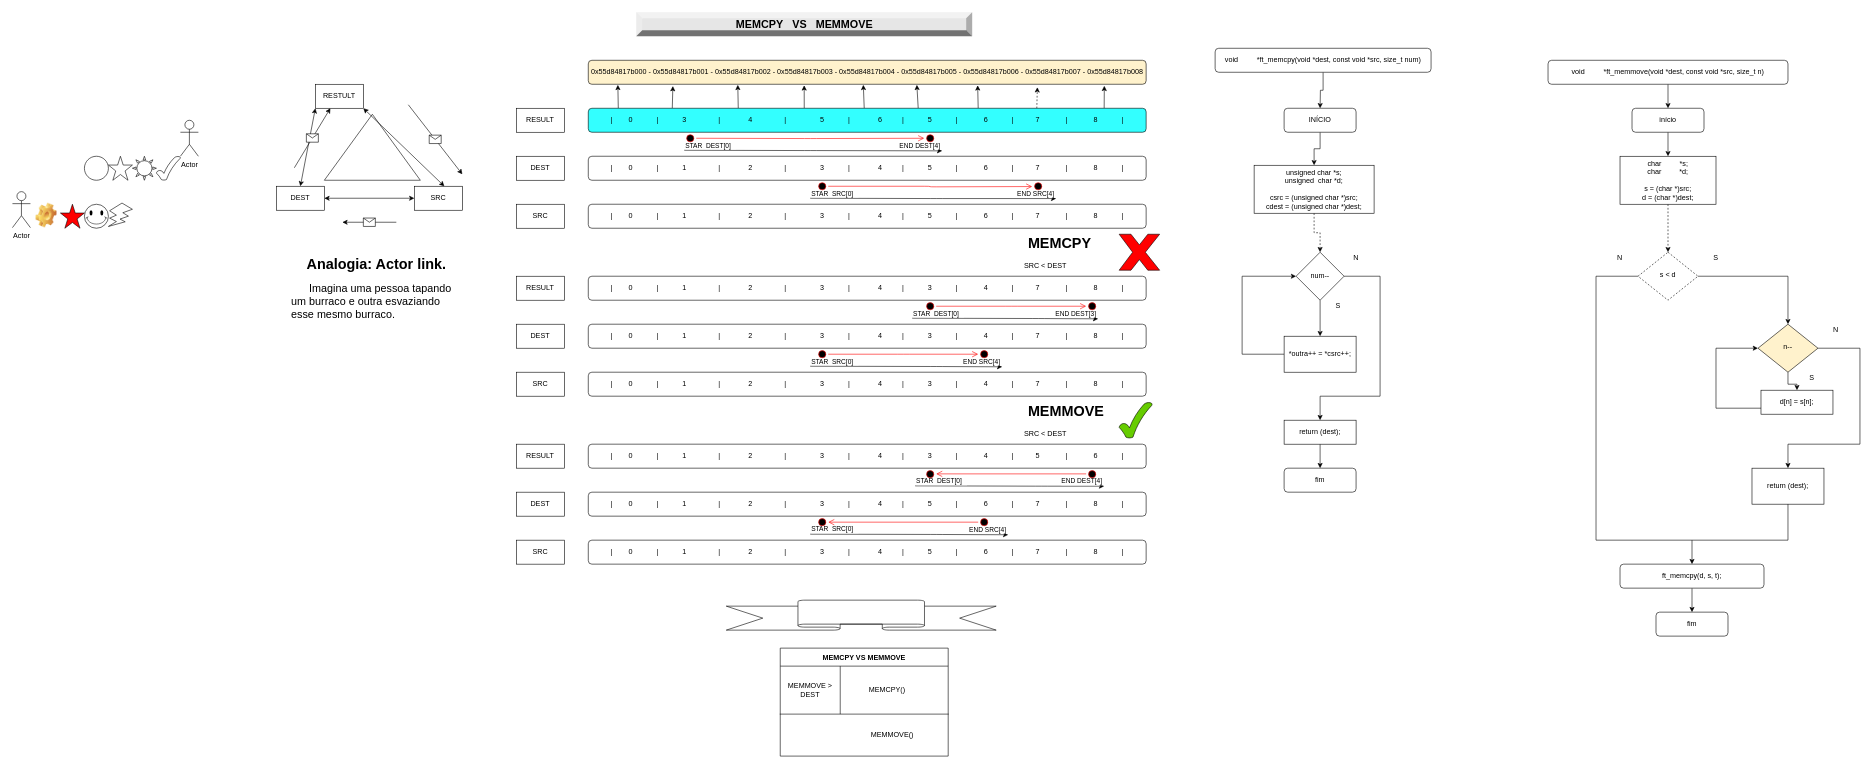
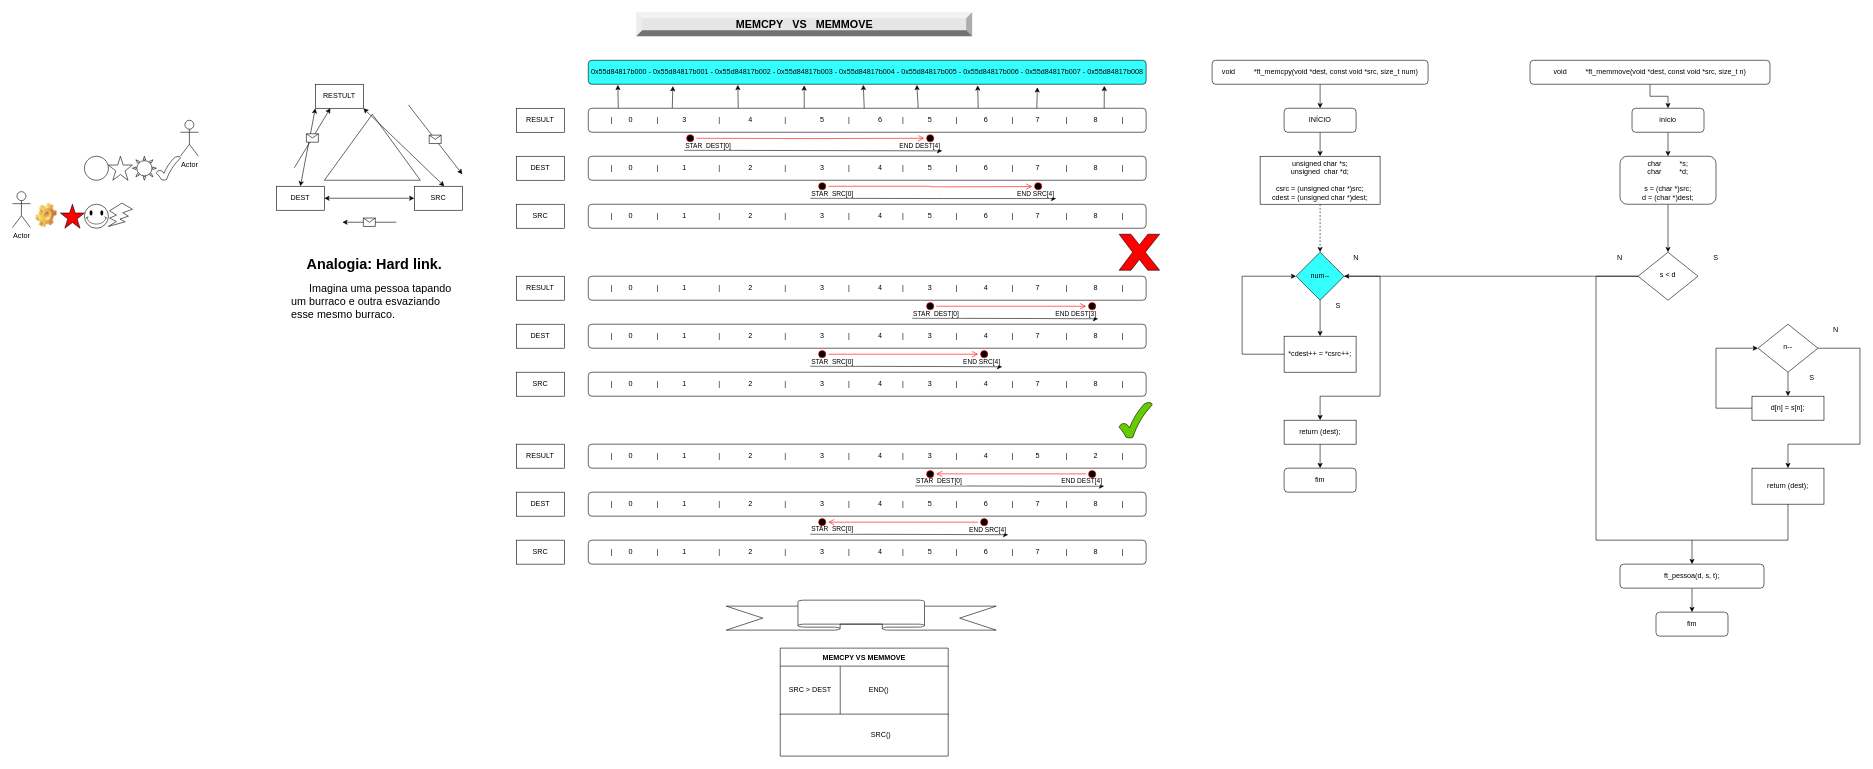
node "void *ft_memcpy(void *dest, const void *src, size_t num)": moved (1323, 60) -> (1320, 72)
node "0x55d84817b000 - 0x55d84817b001 - 0x55d84817b002 - 0x55d84817b003 - 0x55d84817b004 - 0x55d84817b005 - 0x55d84817b006 - 0x55d84817b007 - 0x55d84817b008": fillcolor #fff2cc -> #33ffff
node "void *ft_memmove(void *dest, const void *src, size_t n)": moved (1668, 72) -> (1650, 72)
edge "| 0 | 3 | 4 | 5 | 6 | 5 | 6 | 7 | 8 |" -> "0x55d84817b000 - 0x55d84817b001 - 0x55d84817b002 - 0x55d84817b003 - 0x55d84817b004 - 0x55d84817b005 - 0x55d84817b006 - 0x55d84817b007 - 0x55d84817b008": style dashed -> solid
node "| 0 | 3 | 4 | 5 | 6 | 5 | 6 | 7 | 8 |": fillcolor #33ffff -> #ffffff
node "char *s; char *d; s = (char *)src; d = (char *)dest;": shape rectangle -> rounded rectangle
node "unsigned char *s; unsigned char *d; csrc = (unsigned char *)src; cdest = (unsigned char *)dest;": moved (1314, 189) -> (1320, 180)
edge "char *s; char *d; s = (char *)src; d = (char *)dest;" -> "s < d": style dashed -> solid
node "MEMCPY SRC < DEST": removed
node "Analogia: Actor link. Imagina uma pessoa tapando um burraco e outra esvaziando esse mesmo burraco.": label "Analogia: Actor link. Imagina uma pessoa tapando um burraco e outra esvaziando esse mesmo burraco." -> "Analogia: Hard link. Imagina uma pessoa tapando um burraco e outra esvaziando esse mesmo burraco."
node "num--": fillcolor #ffffff -> #33ffff
node "s < d": style dashed -> solid
edge "s < d" -> "n--": now "s < d" -> "num--"
node "n--": fillcolor #fff2cc -> #ffffff
node "*outra++ = *csrc++;": label "*outra++ = *csrc++;" -> "*cdest++ = *csrc++;"
node "d[n] = s[n];": moved (1797, 402) -> (1788, 408)
node "MEMMOVE SRC < DEST": removed
node "| 0 | 1 | 2 | 3 | 4 | 3 | 4 | 5 | 6 |": label "| 0 | 1 | 2 | 3 | 4 | 3 | 4 | 5 | 6 |" -> "| 0 | 1 | 2 | 3 | 4 | 3 | 4 | 5 | 2 |"
node "ft_memcpy(d, s, t);": label "ft_memcpy(d, s, t);" -> "ft_pessoa(d, s, t);"
node "MEMMOVE > DEST": label "MEMMOVE > DEST" -> "SRC > DEST"
node "MEMCPY()": label "MEMCPY()" -> "END()"
node "MEMMOVE()": label "MEMMOVE()" -> "SRC()"
